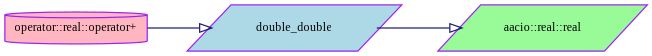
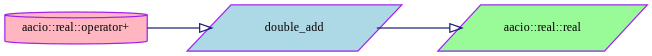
node "operator::real::operator+": label "operator::real::operator+" -> "aacio::real::operator+"
node "double_double": label "double_double" -> "double_add"
